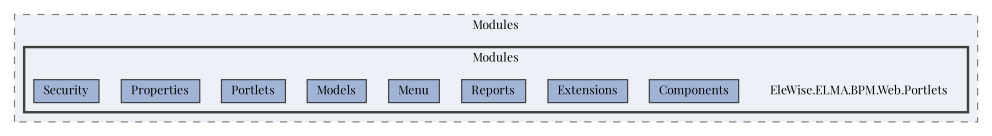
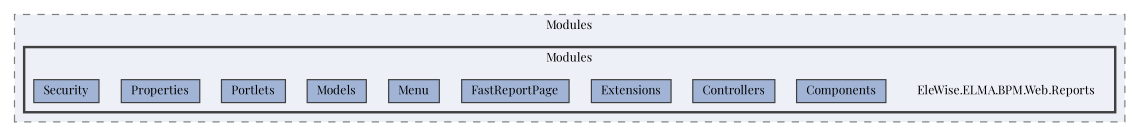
node "Reports": label "Reports" -> "FastReportPage"
node "Controllers": added
node "EleWise.ELMA.BPM.Web.Portlets": label "EleWise.ELMA.BPM.Web.Portlets" -> "EleWise.ELMA.BPM.Web.Reports"
